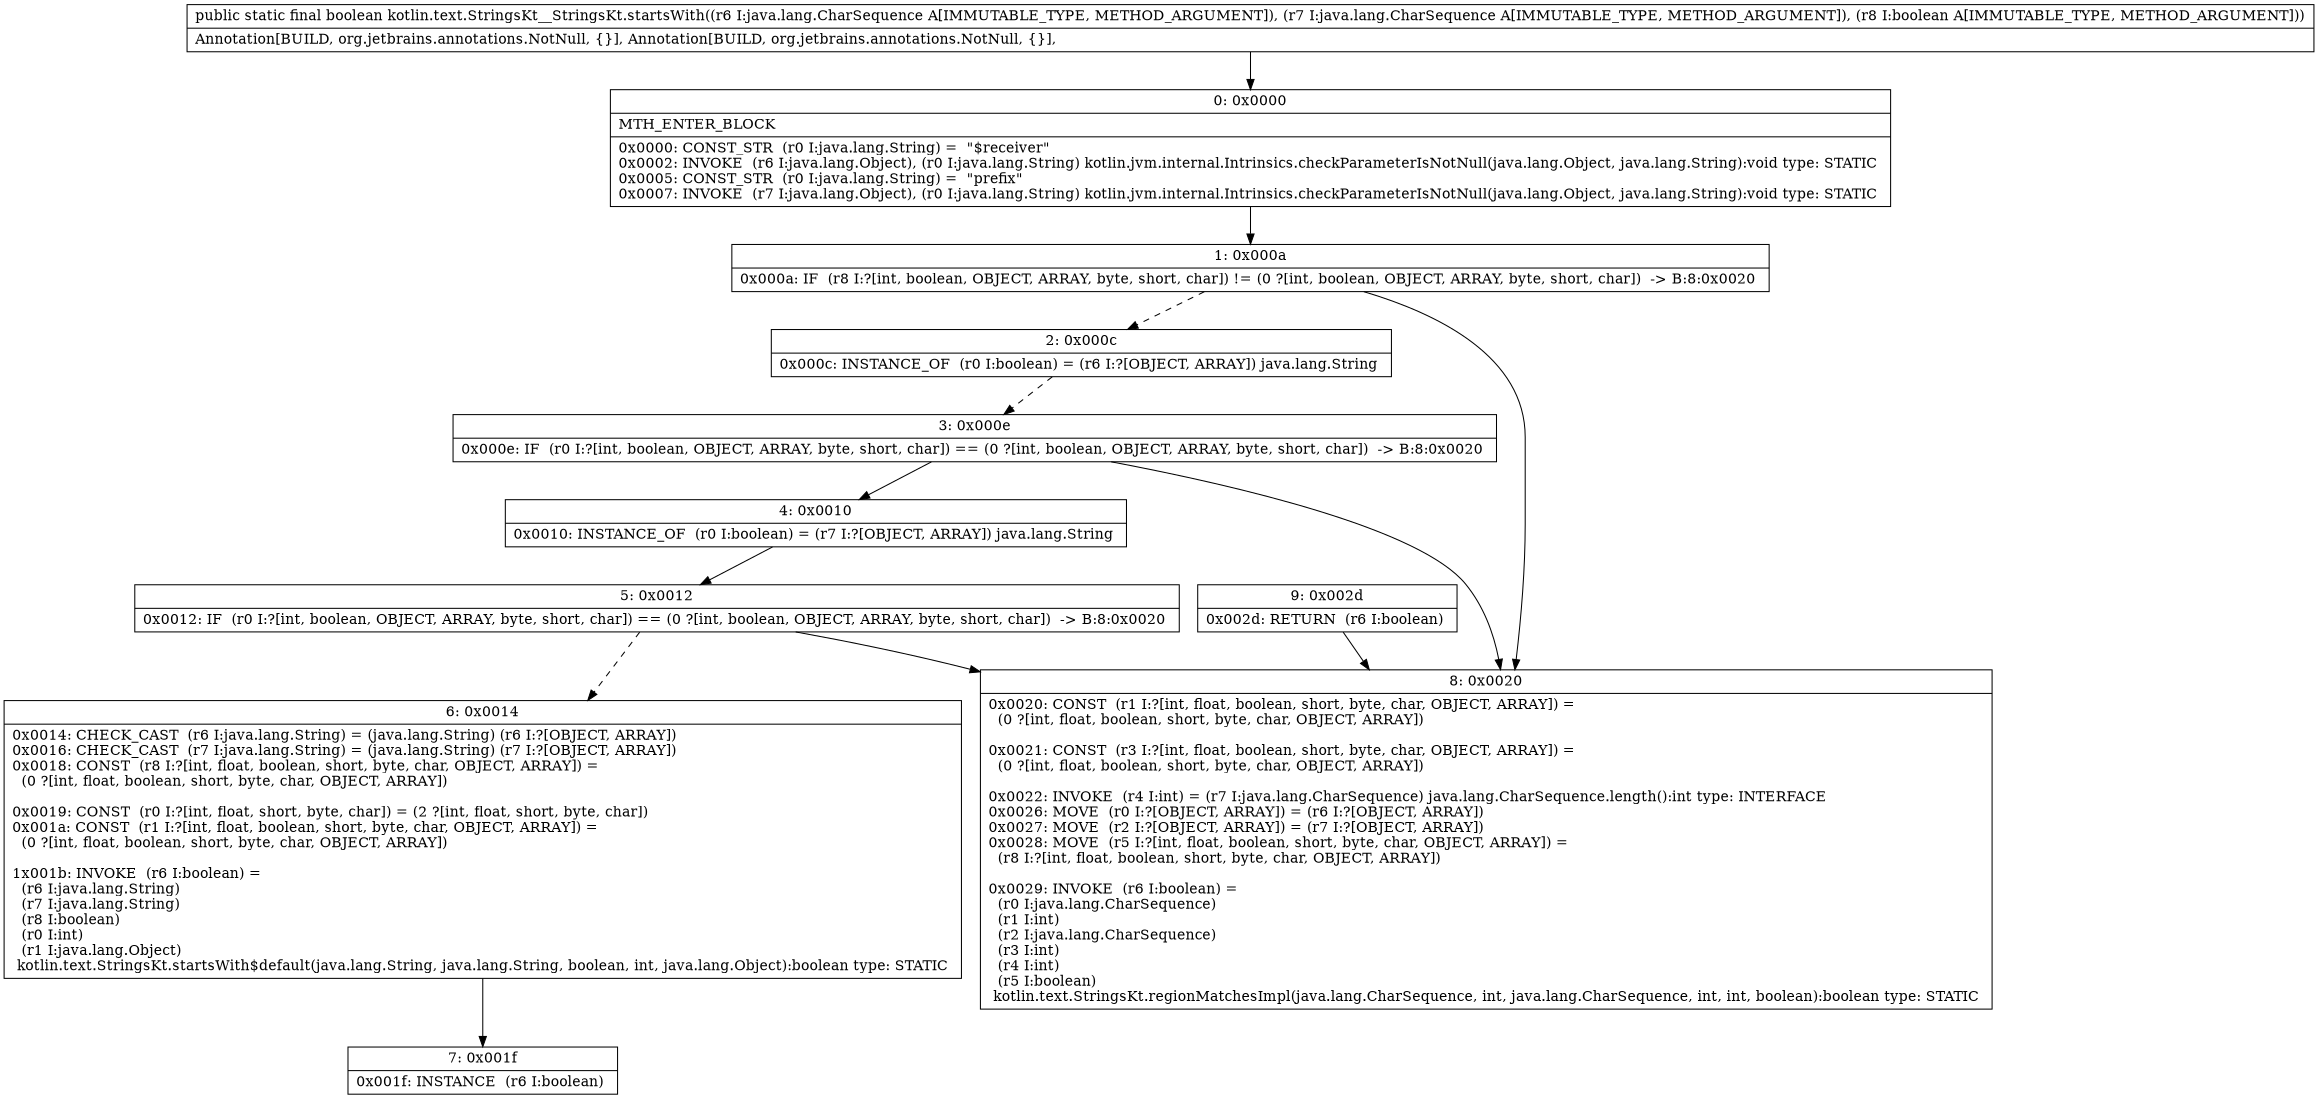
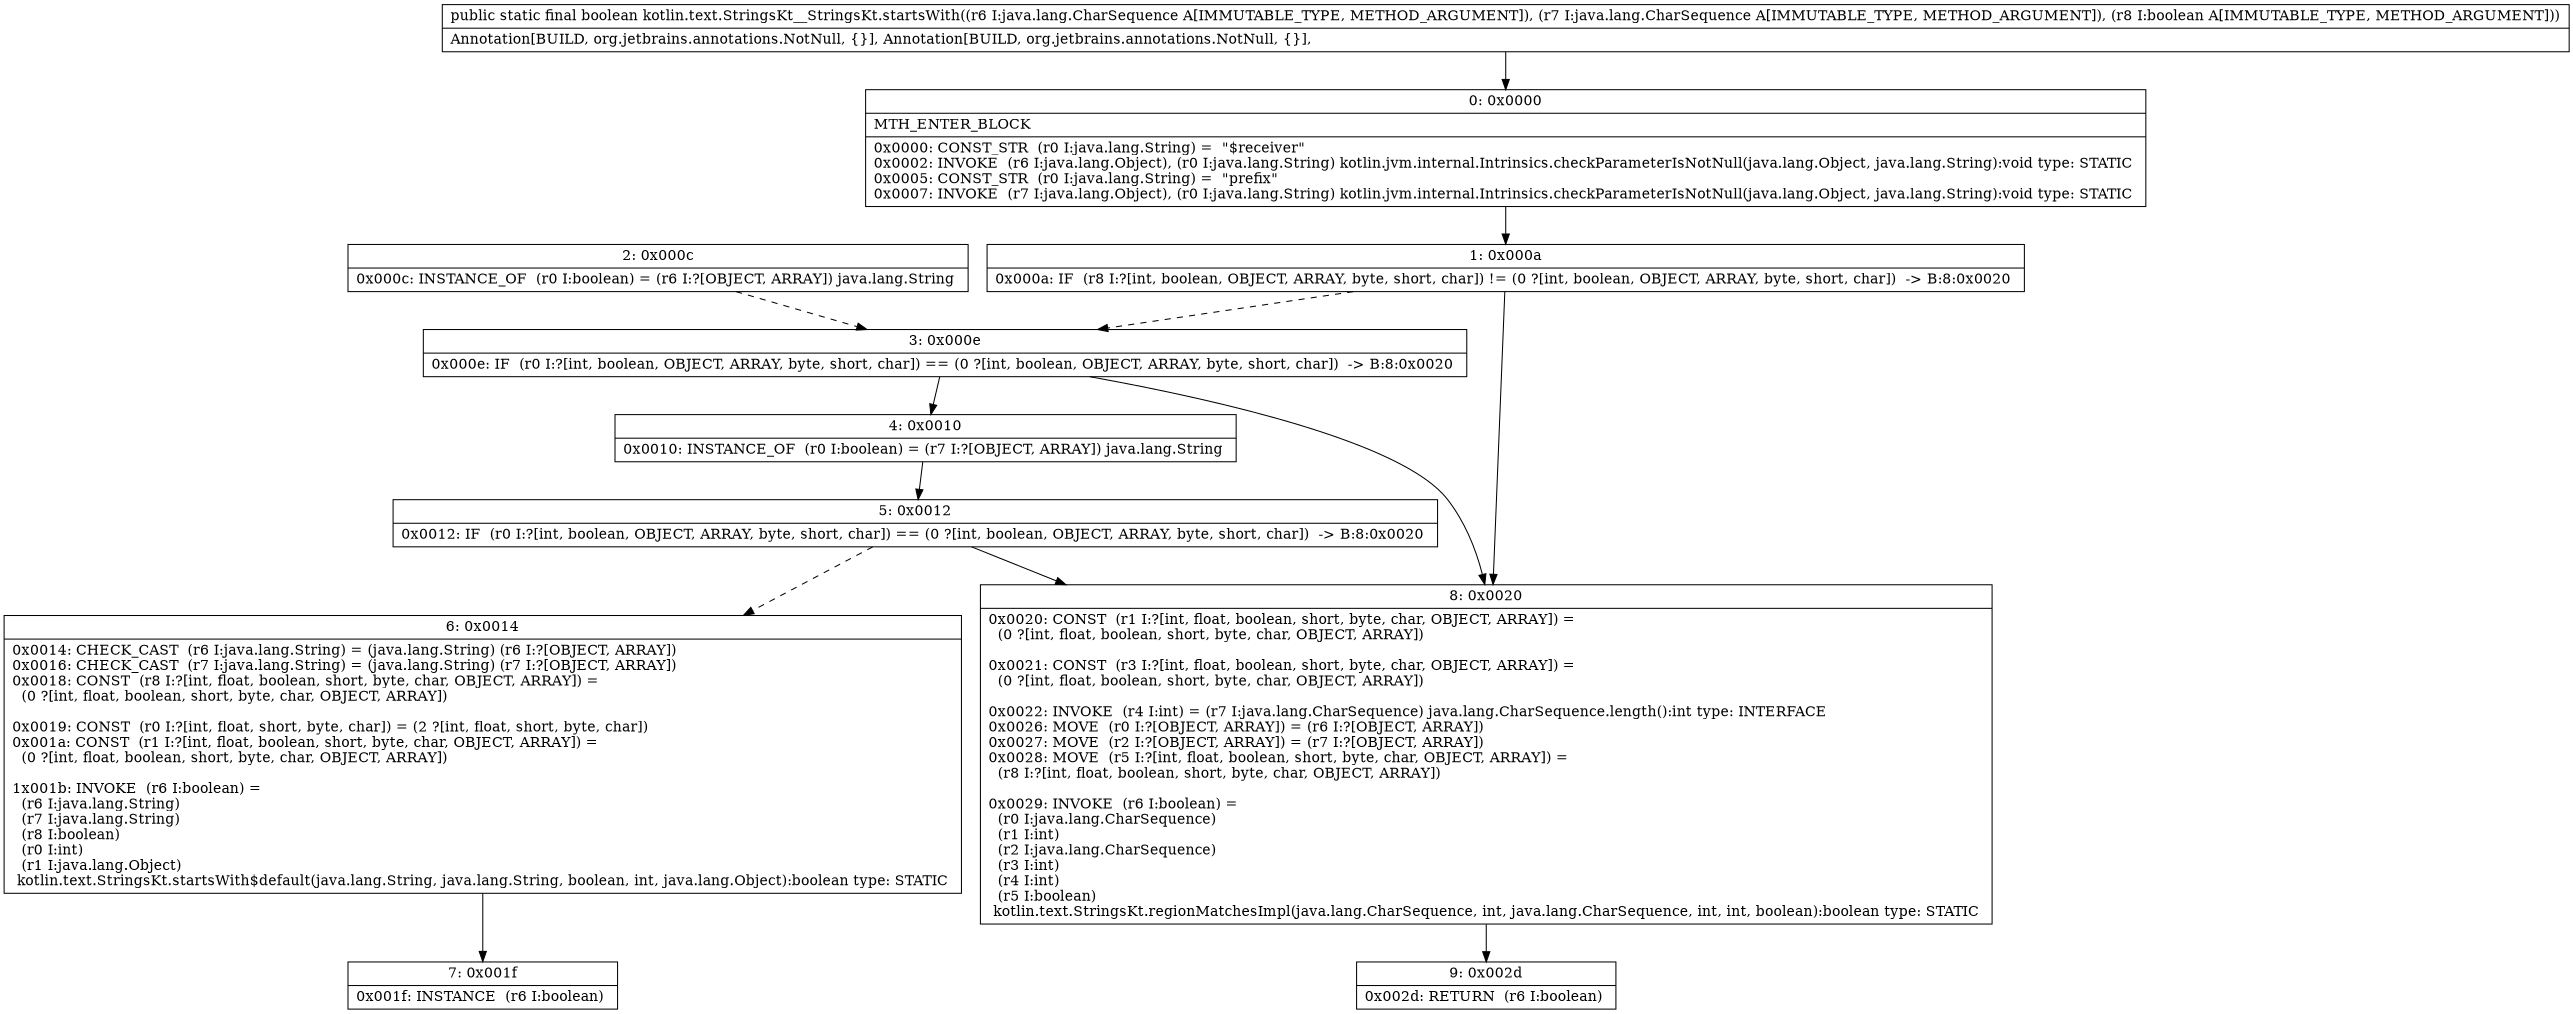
edge "1: 0x000a" -> "2: 0x000c": now "1: 0x000a" -> "3: 0x000e"
edge "9: 0x002d" -> "8: 0x0020": reversed
